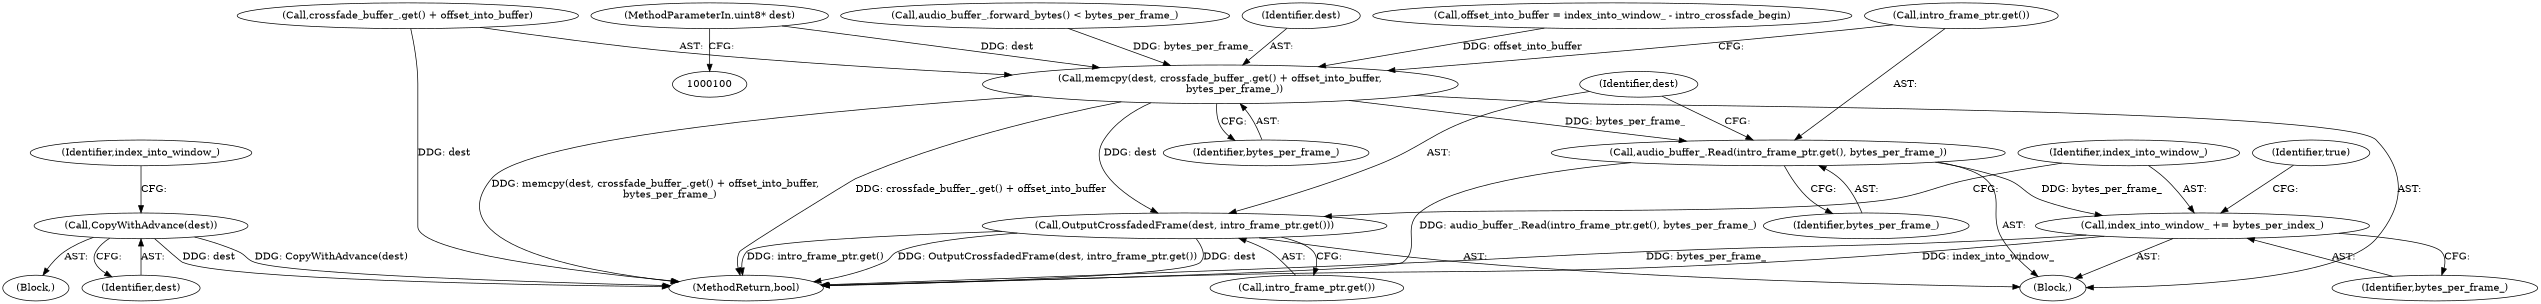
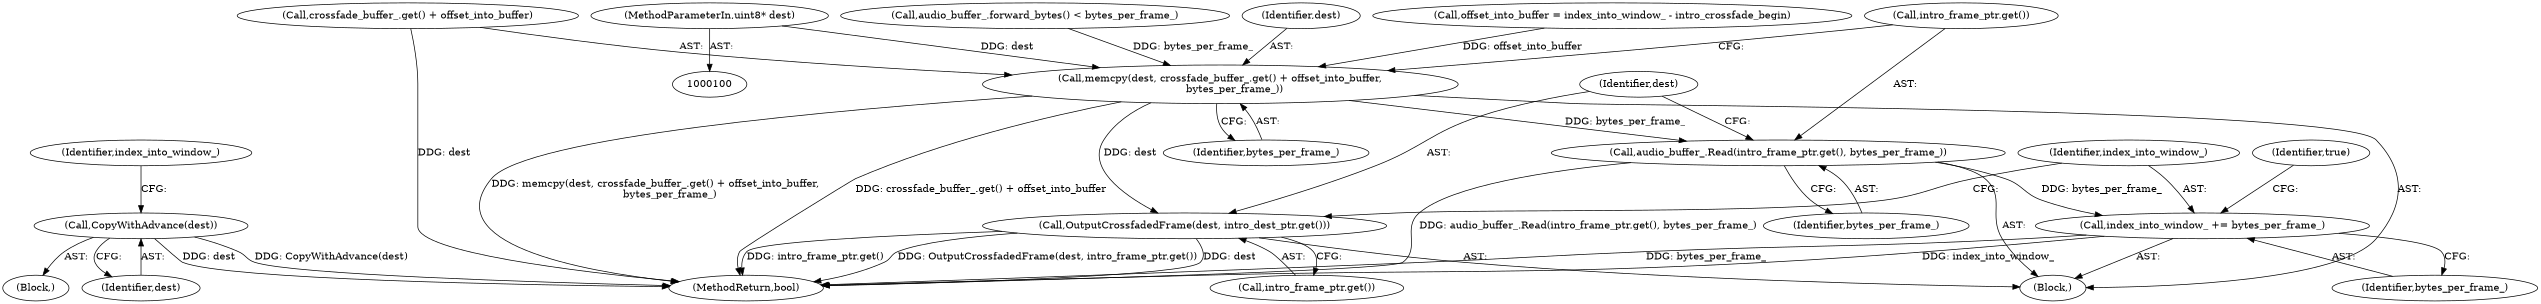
edge "(MethodParameterIn,uint8* dest)" -> "1000100": label "CFG: " -> "AST: "
node "(Call,OutputCrossfadedFrame(dest, intro_frame_ptr.get()))": label "(Call,OutputCrossfadedFrame(dest, intro_frame_ptr.get()))" -> "(Call,OutputCrossfadedFrame(dest, intro_dest_ptr.get()))"
node "(Call,index_into_window_ += bytes_per_index_)": label "(Call,index_into_window_ += bytes_per_index_)" -> "(Call,index_into_window_ += bytes_per_frame_)"
